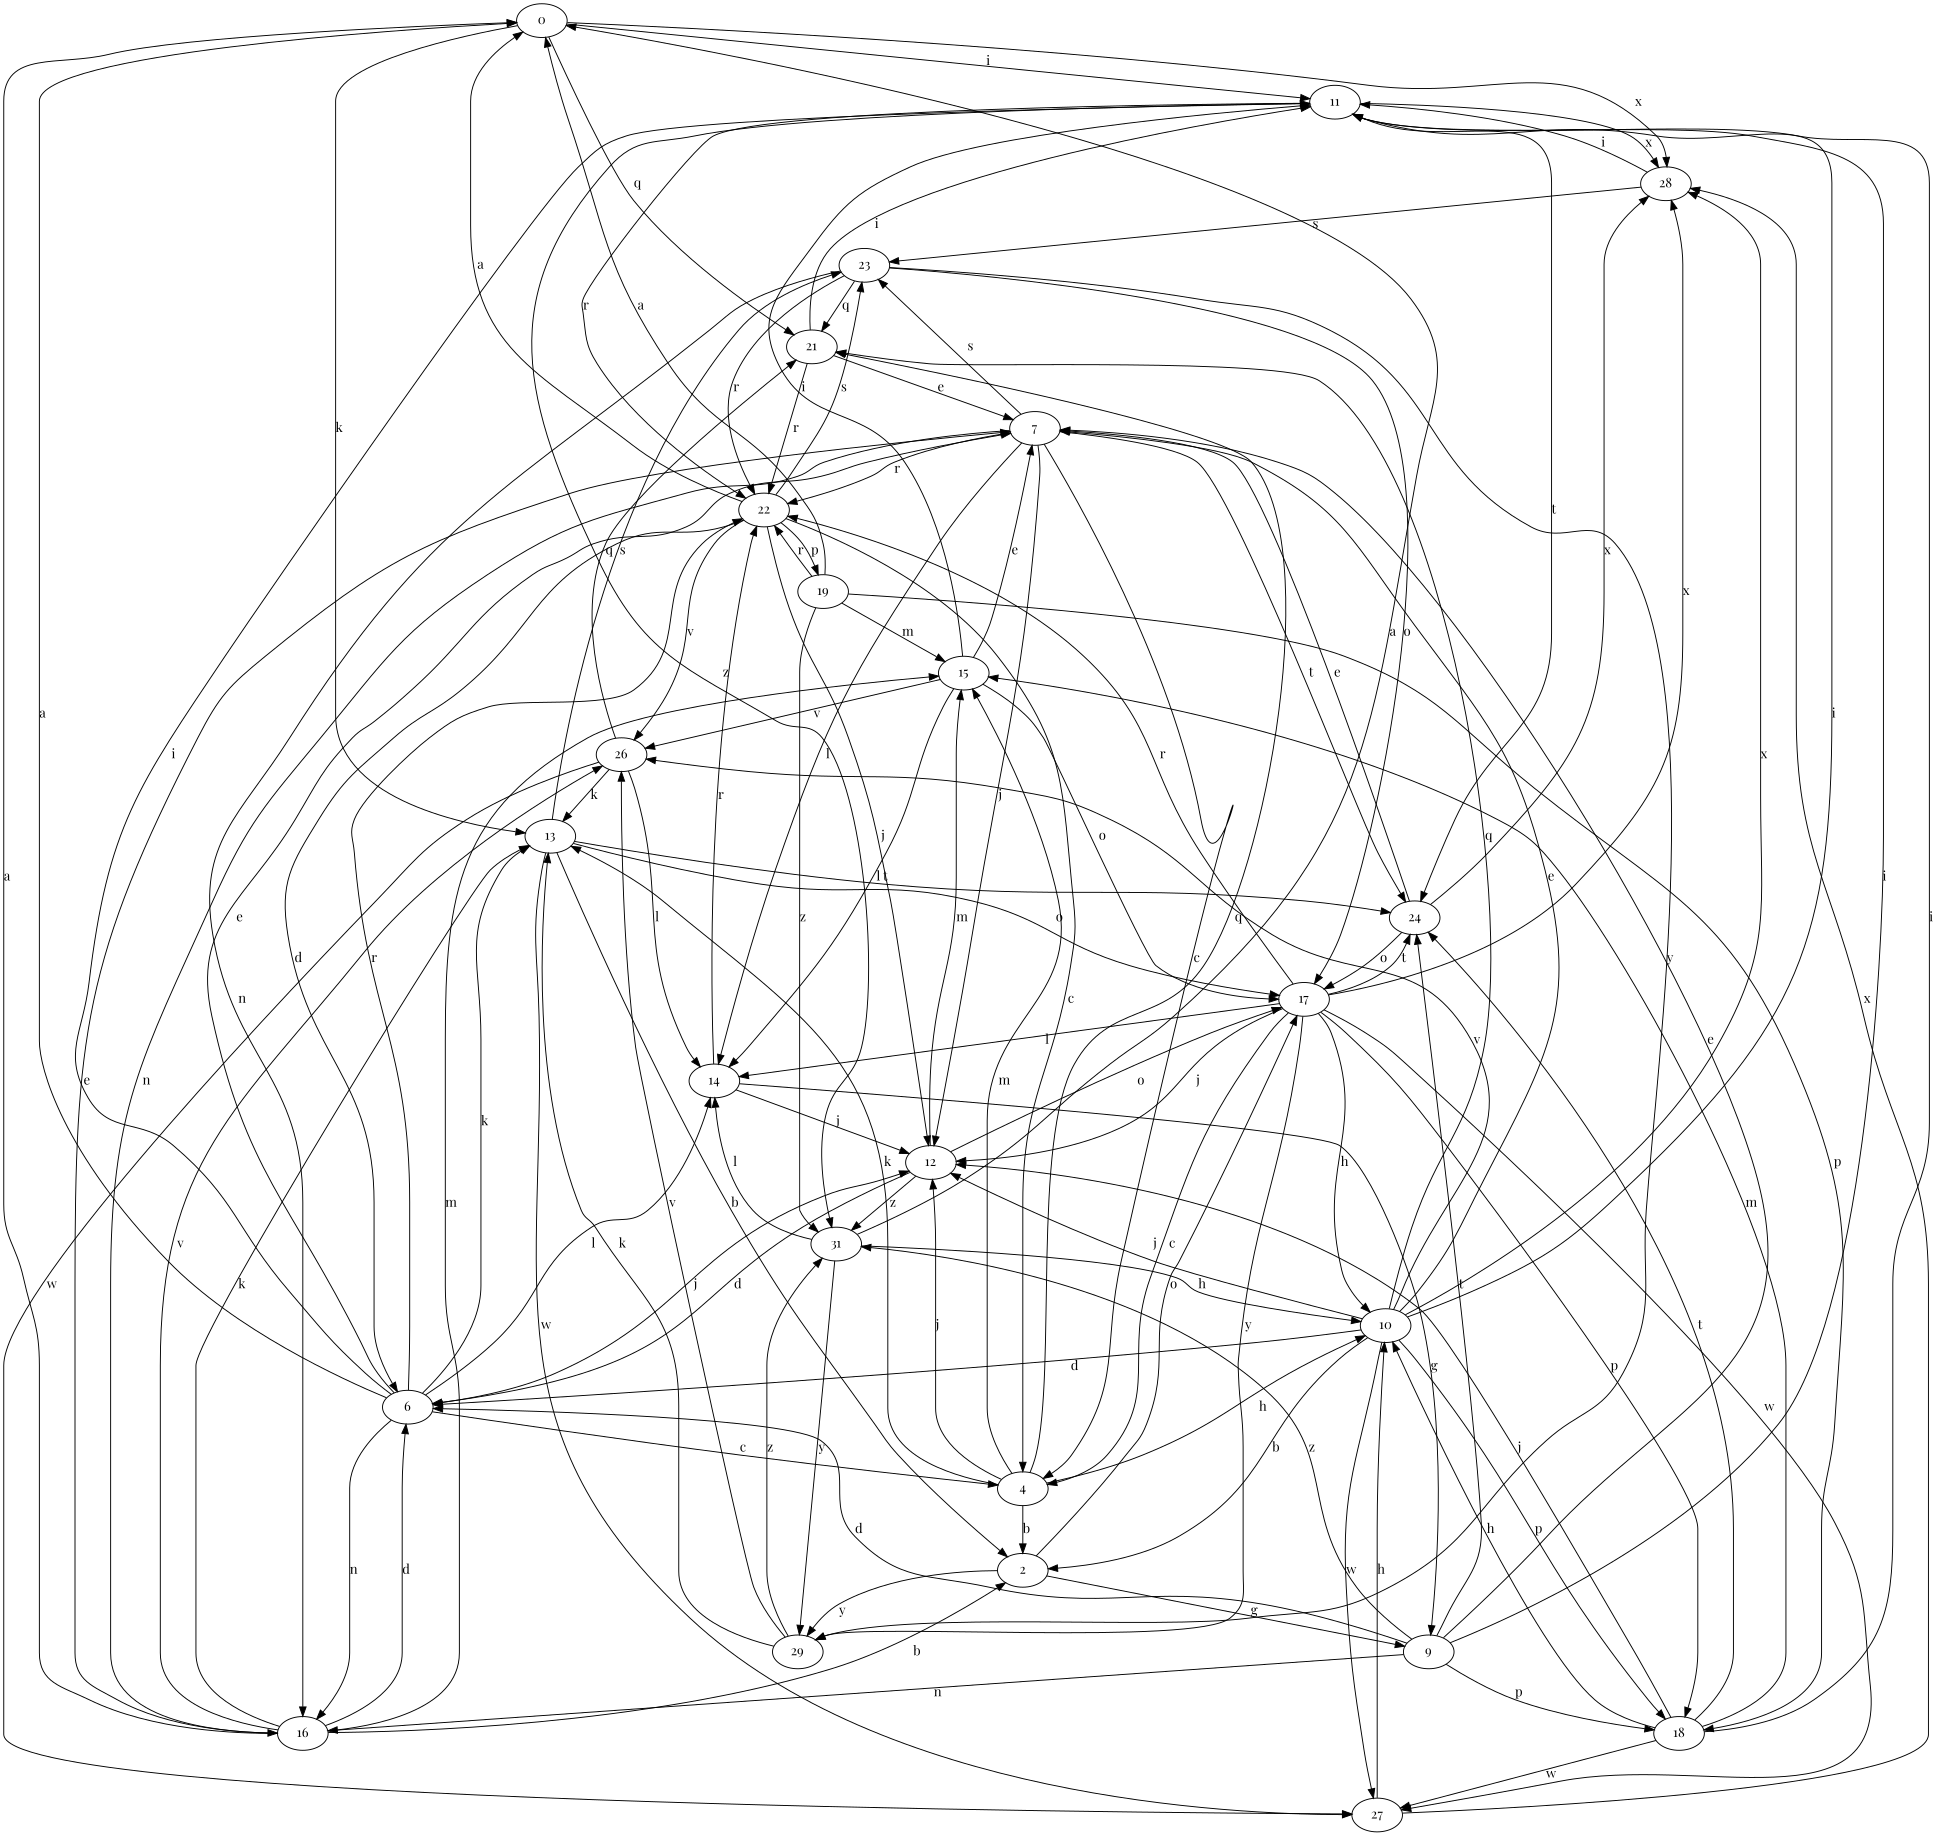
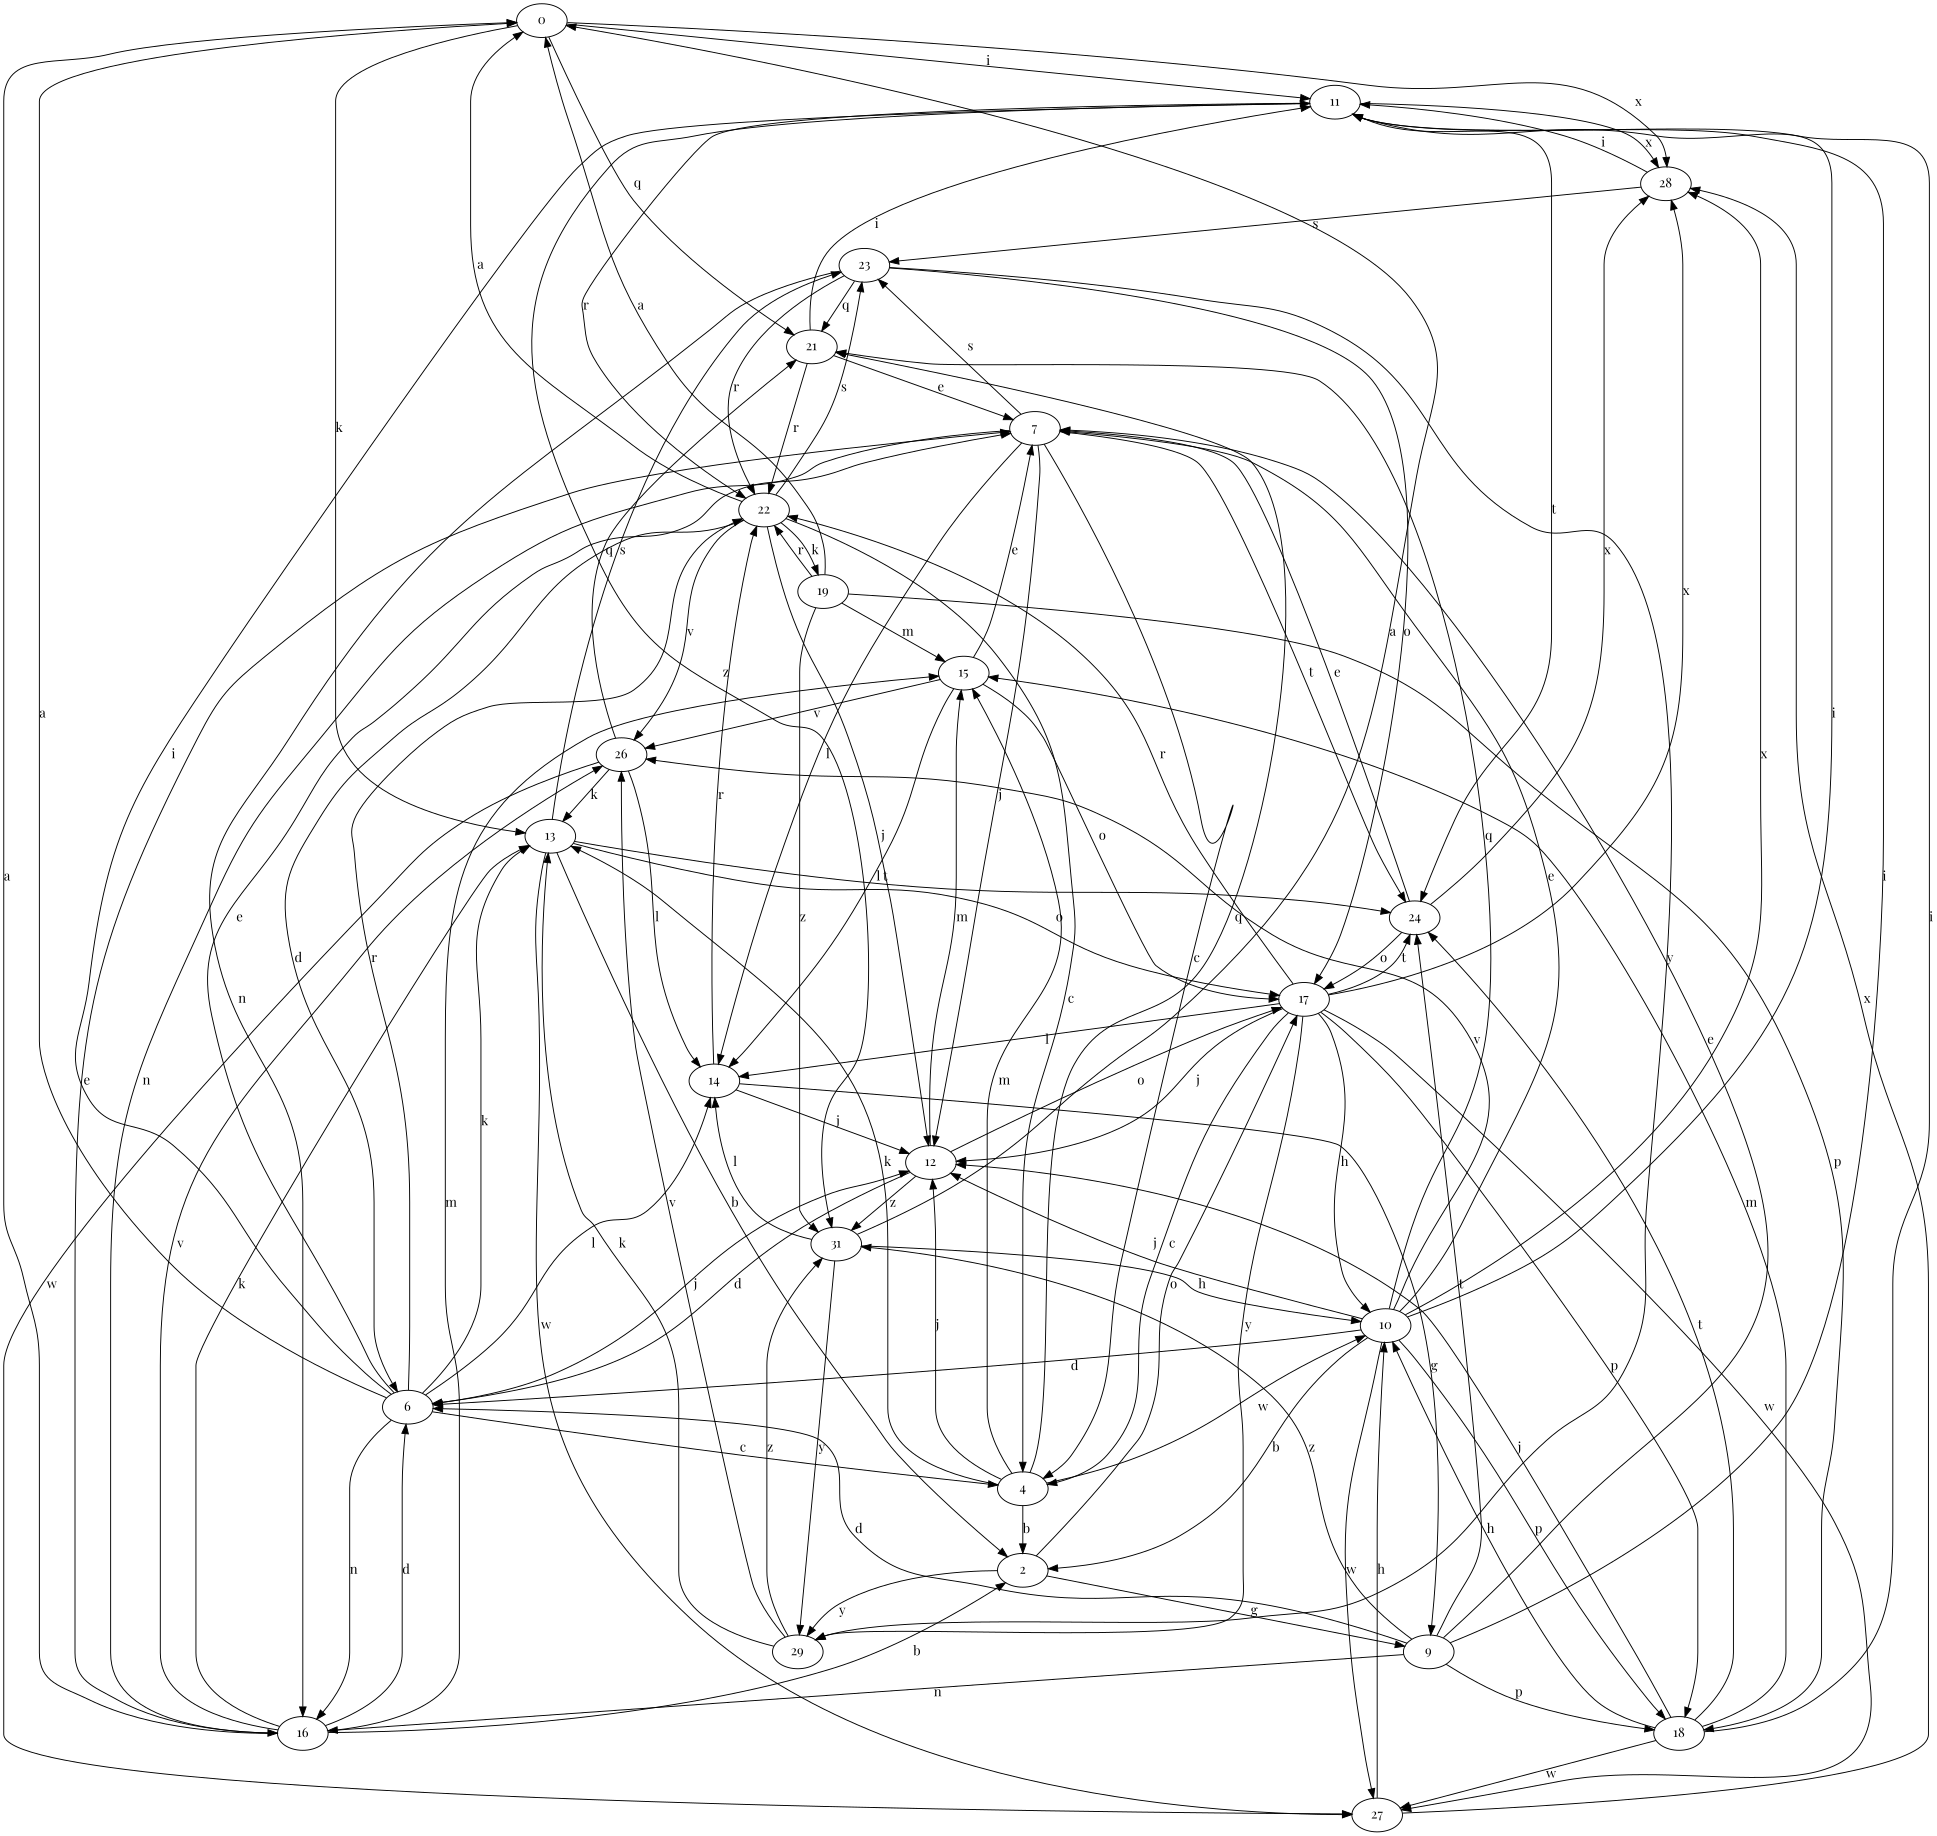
edge "15" -> "11": removed, label "i"
edge "7" -> "22": removed, label "r"
edge "22" -> "19": label "p" -> "k"
edge "4" -> "10": label "h" -> "w"
